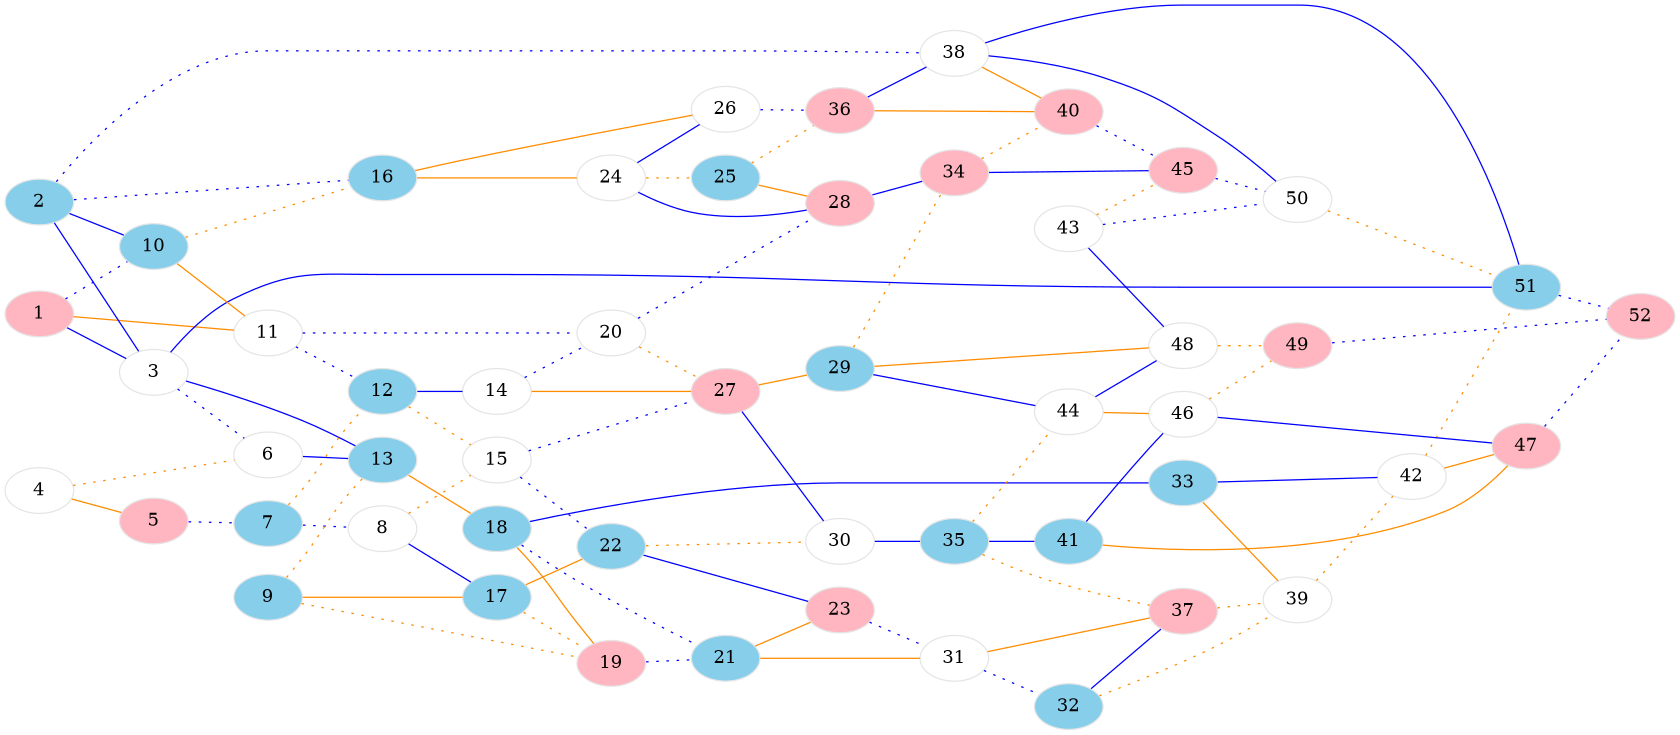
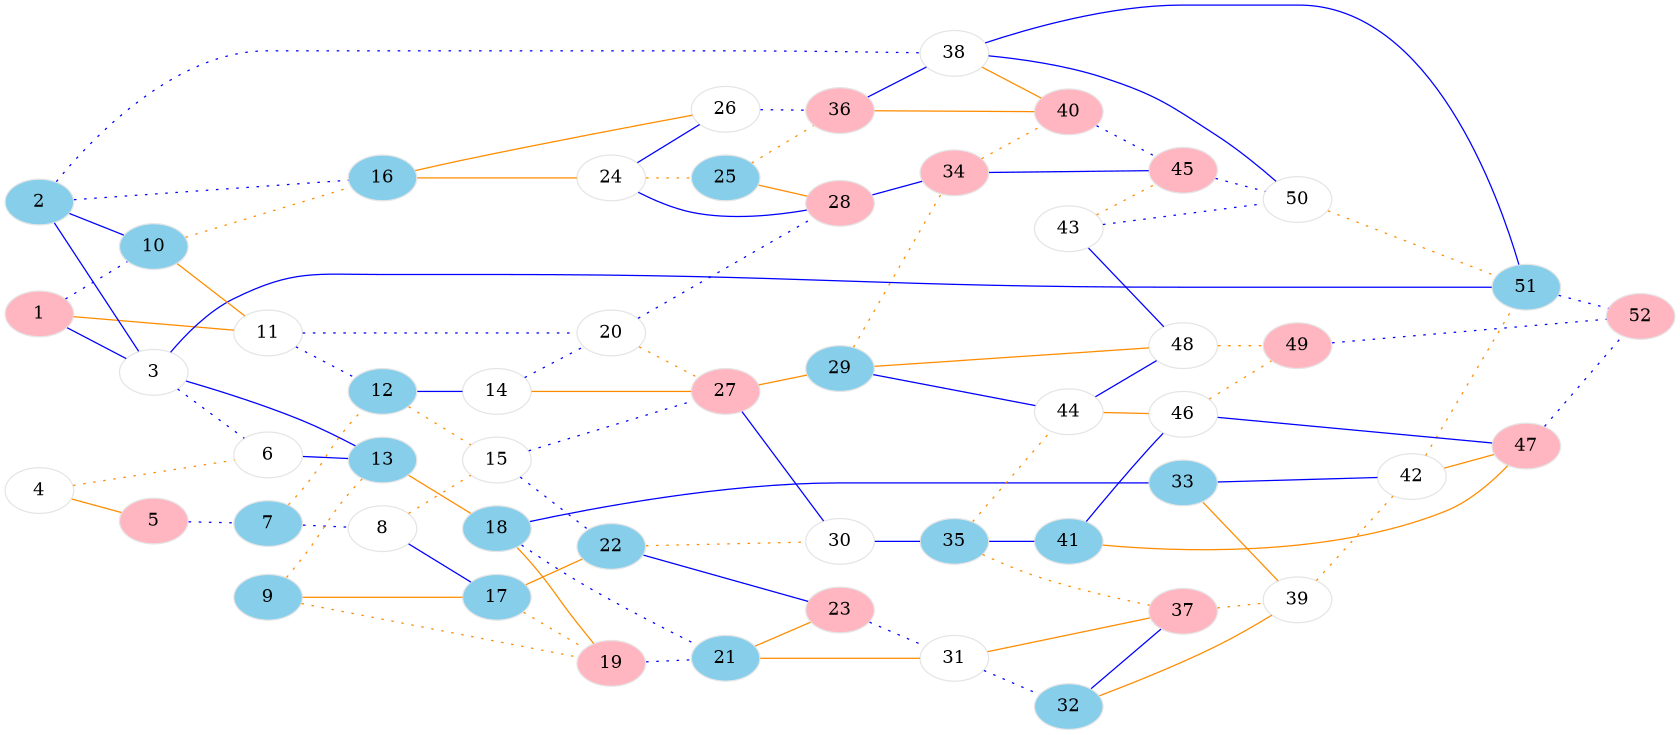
edge "39" -- "32": style dotted -> solid
